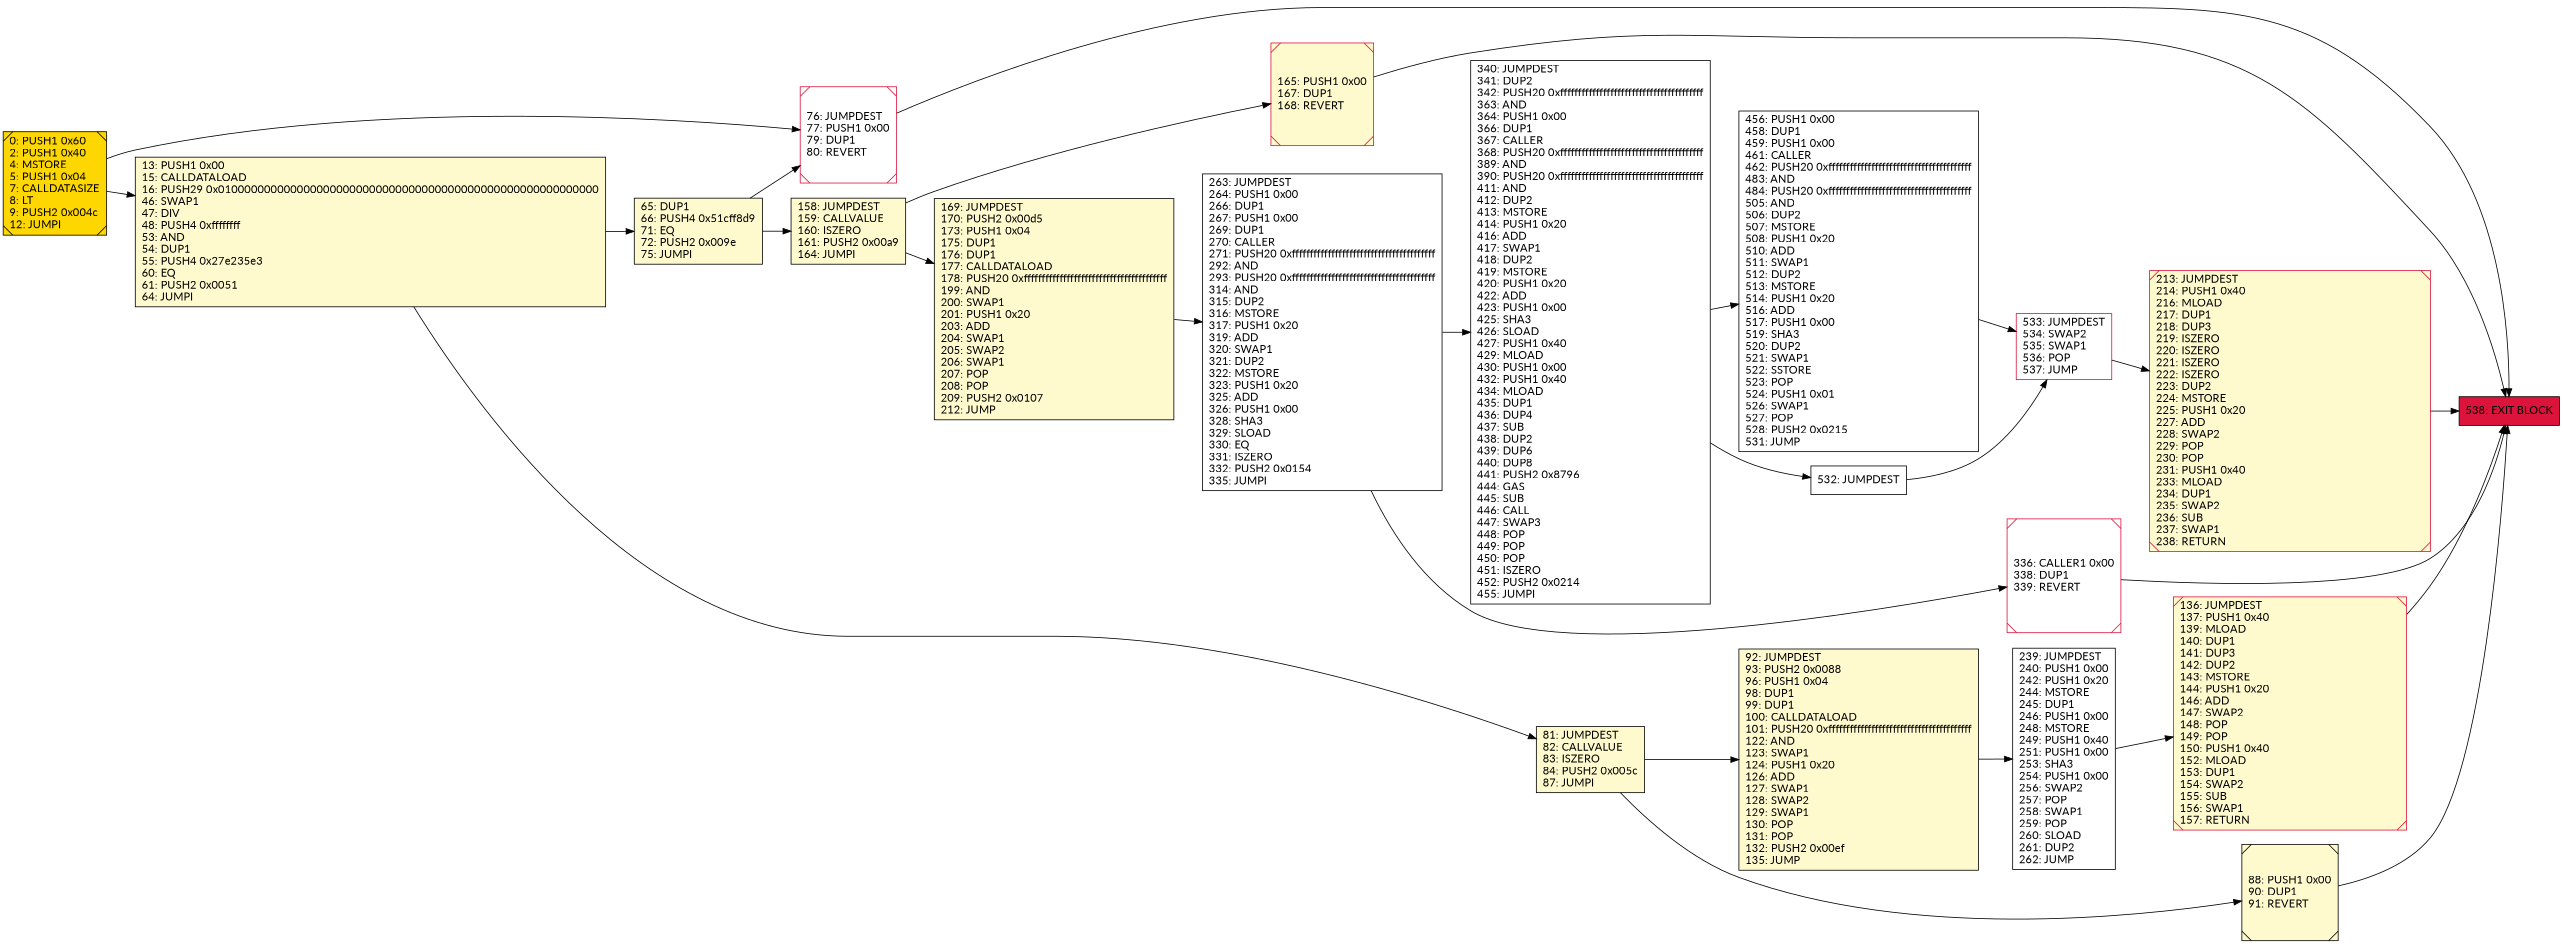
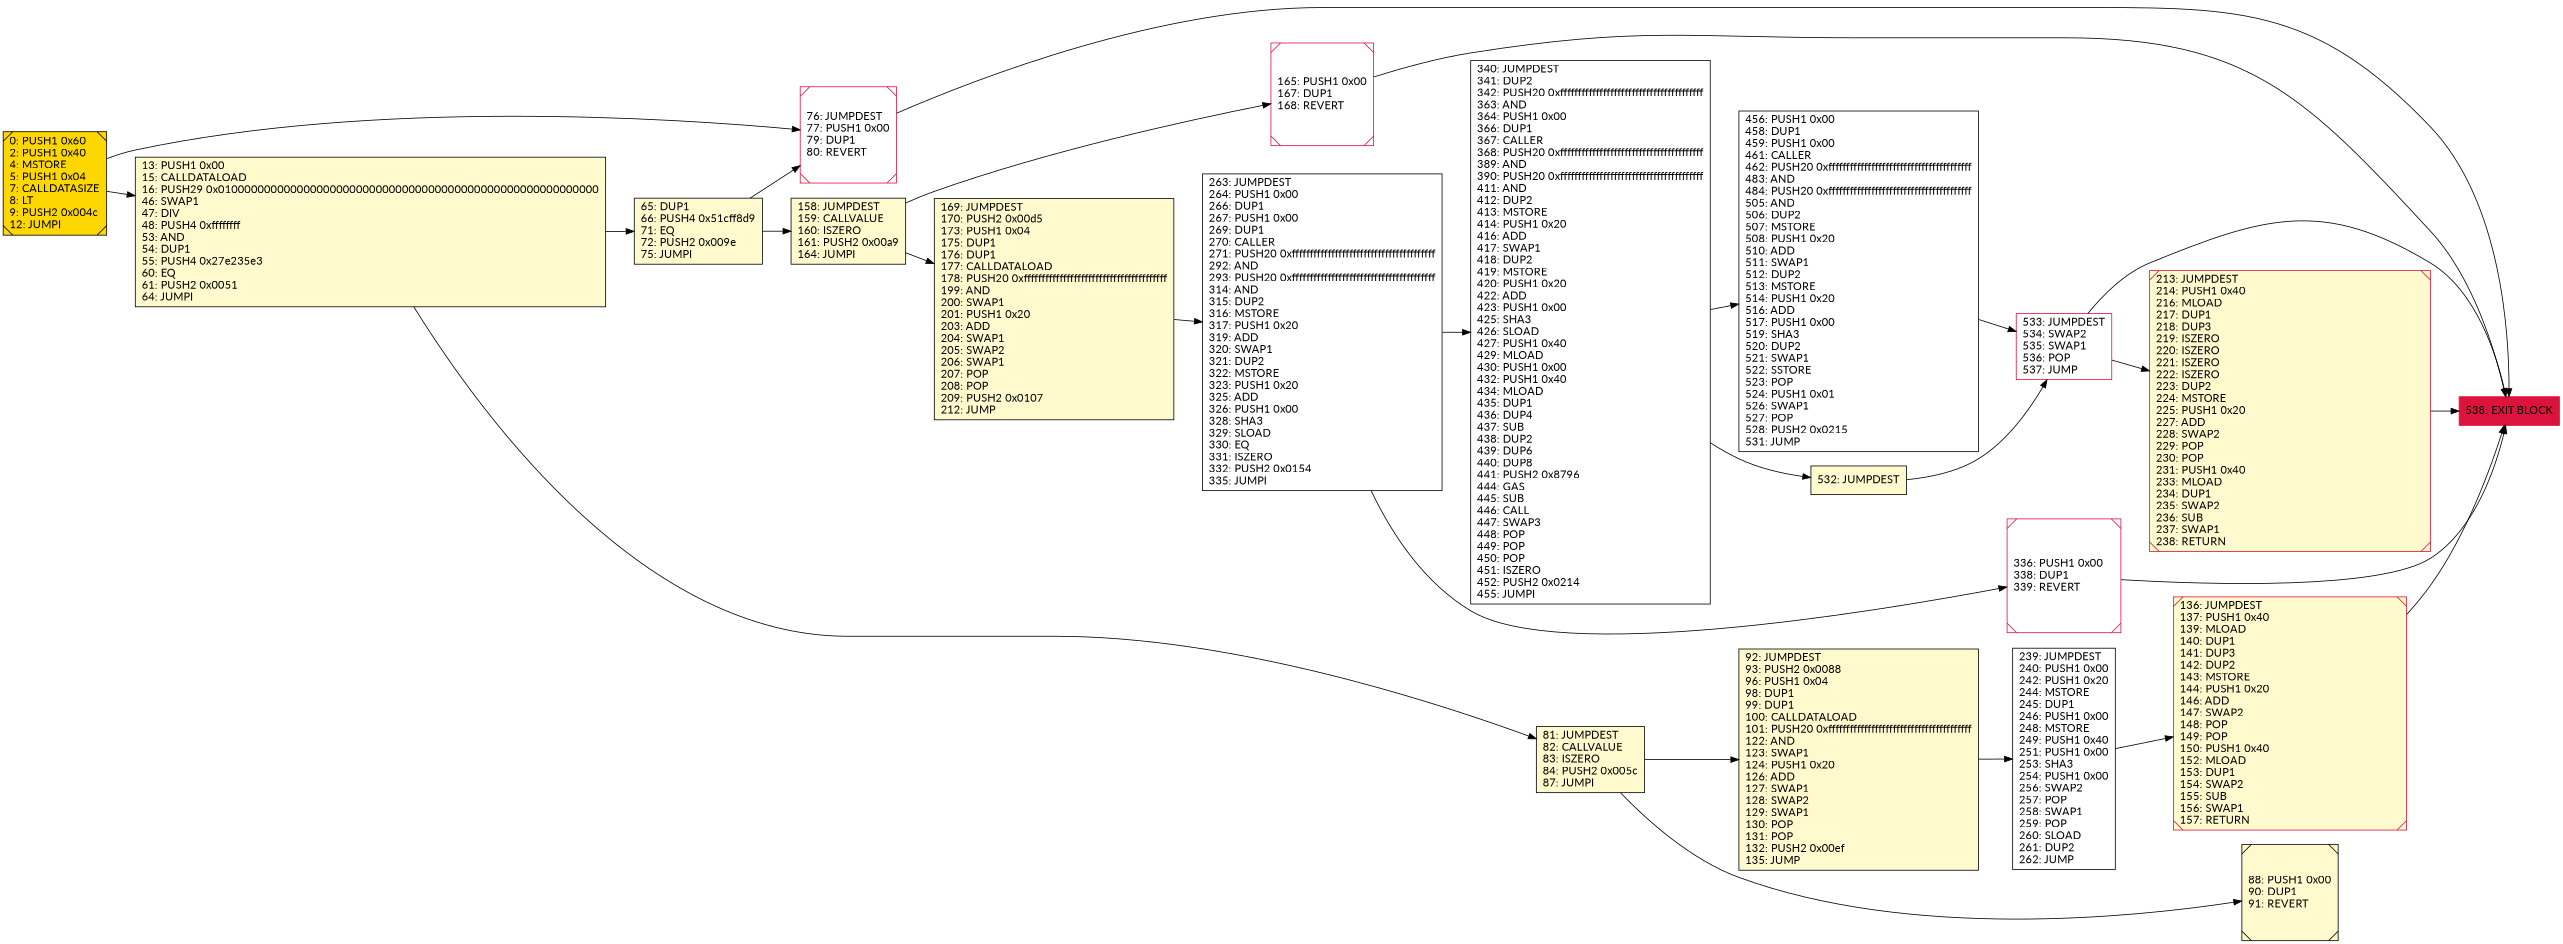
node "165: PUSH1 0x00 167: DUP1 168: REVERT": fillcolor lemonchiffon -> white
node "538: EXIT BLOCK": color black -> crimson
node "532: JUMPDEST": fillcolor white -> lemonchiffon
node "336: CALLER1 0x00 338: DUP1 339: REVERT": label "336: CALLER1 0x00 338: DUP1 339: REVERT" -> "336: PUSH1 0x00 338: DUP1 339: REVERT"
edge "88: PUSH1 0x00 90: DUP1 91: REVERT" -> "538: EXIT BLOCK": now "533: JUMPDEST 534: SWAP2 535: SWAP1 536: POP 537: JUMP" -> "538: EXIT BLOCK"
